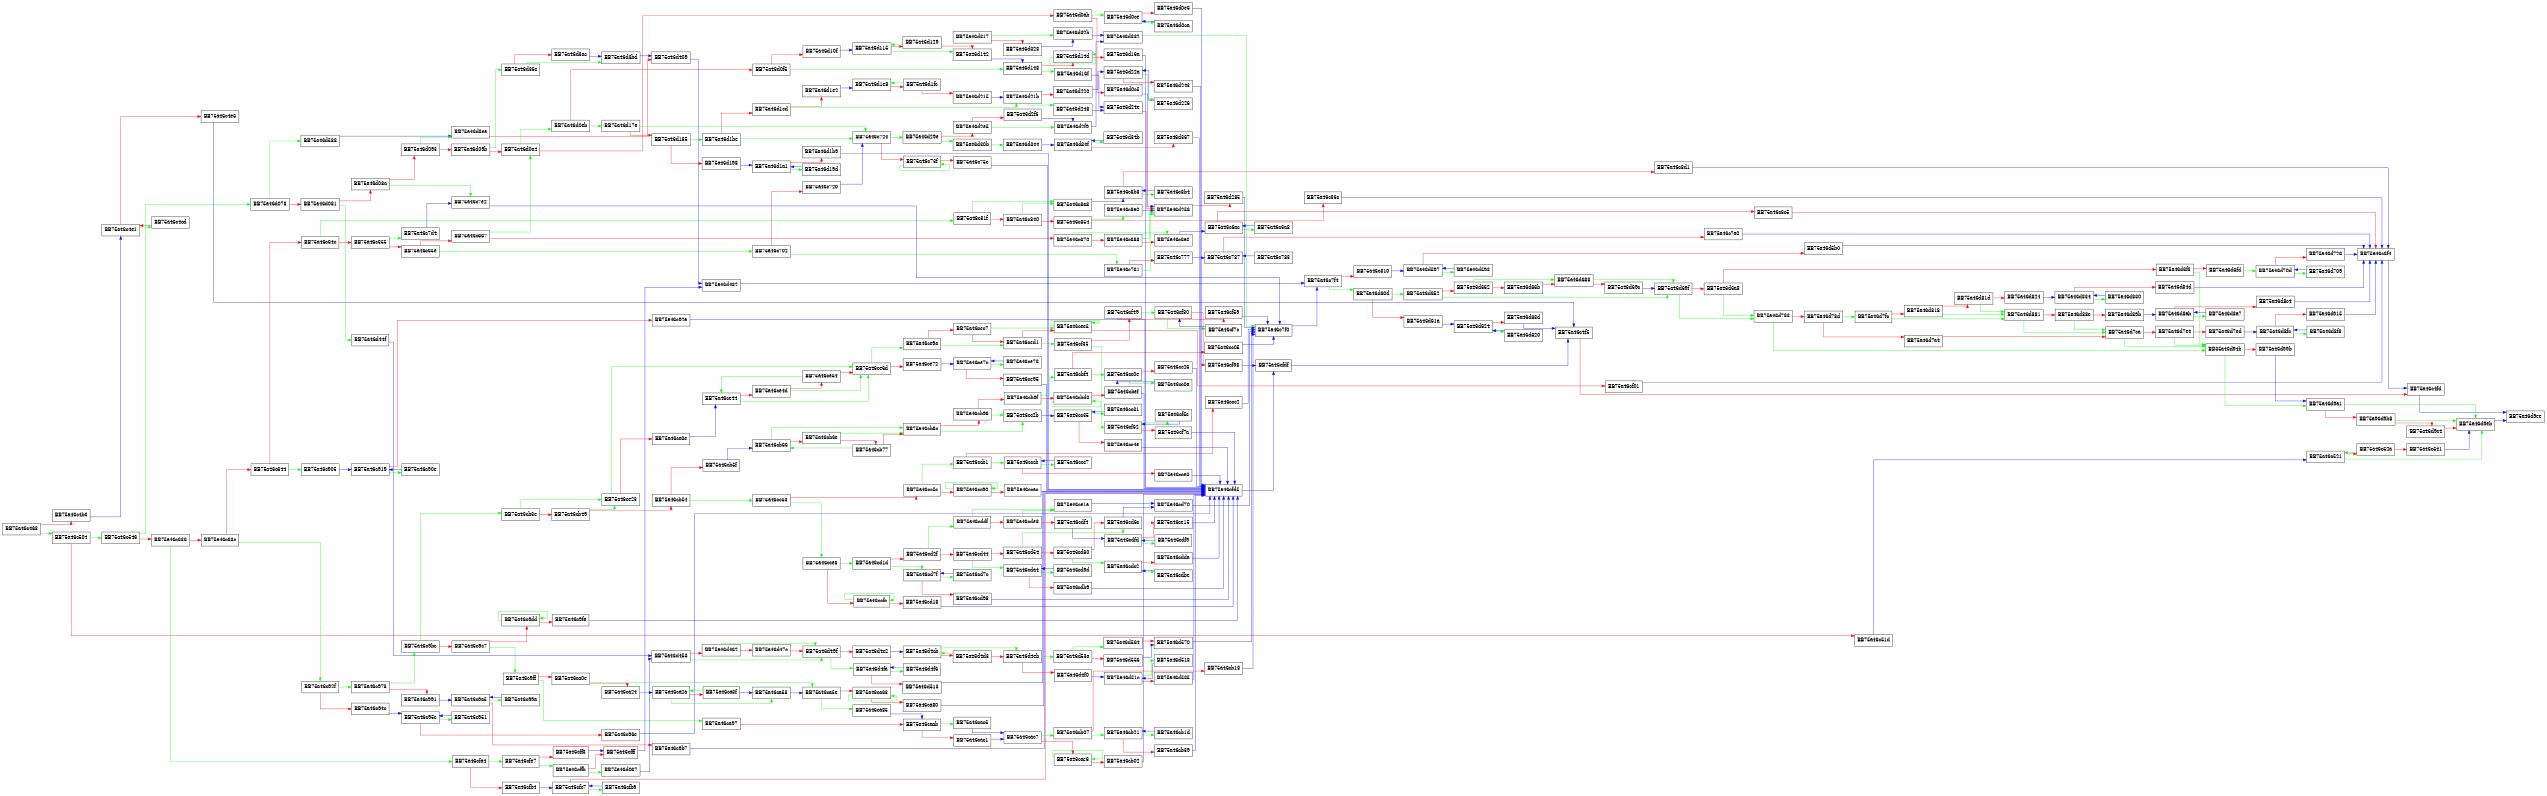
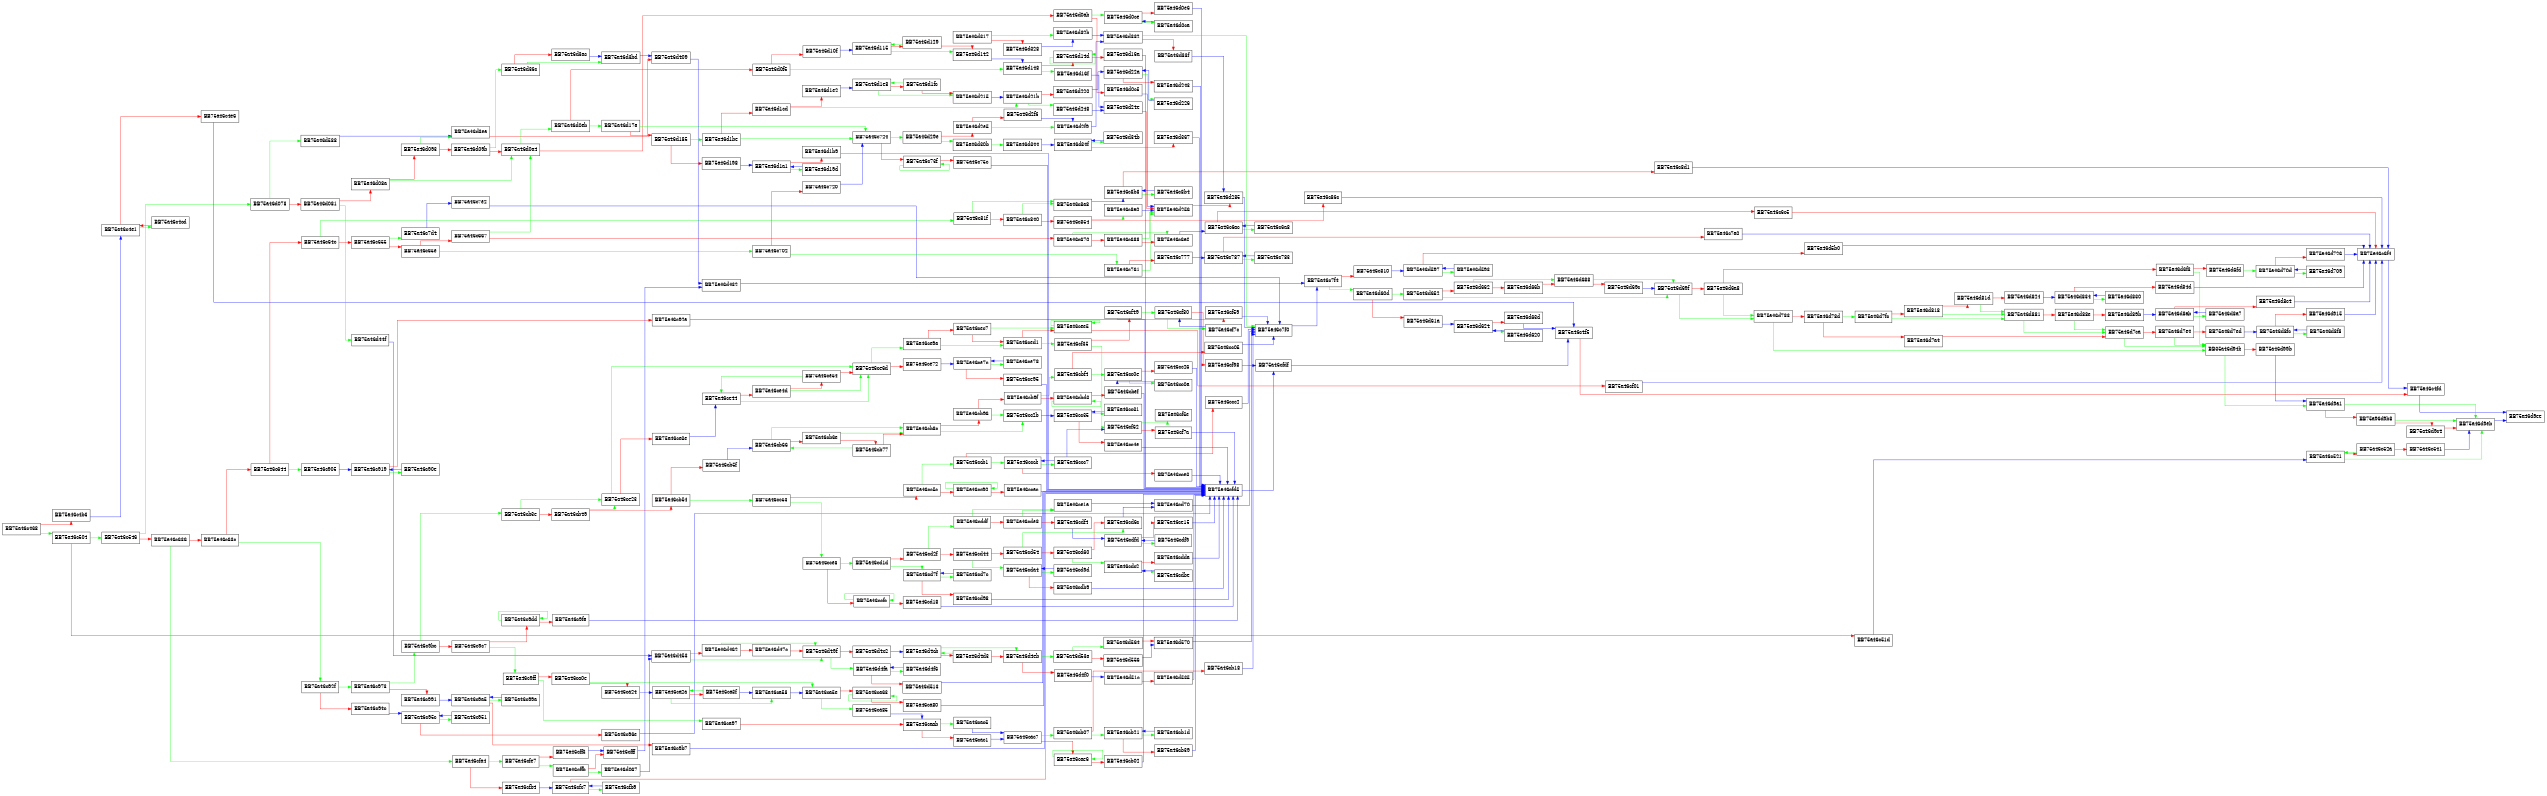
node "BB75a46d33f": added
edge "BB75a46d1e8" -> "BB75a46d215": added
edge "BB75a46d08a" -> "BB75a46c7e2": now "BB75a46d08a" -> "BB75a46d0a4"
edge "BB75a46c787" -> "BB75a46c783": added
edge "BB75a46cf5e" -> "BB75a46cf62": now "BB75a46ccc7" -> "BB75a46cf62"
node "BB75a46d518": removed
